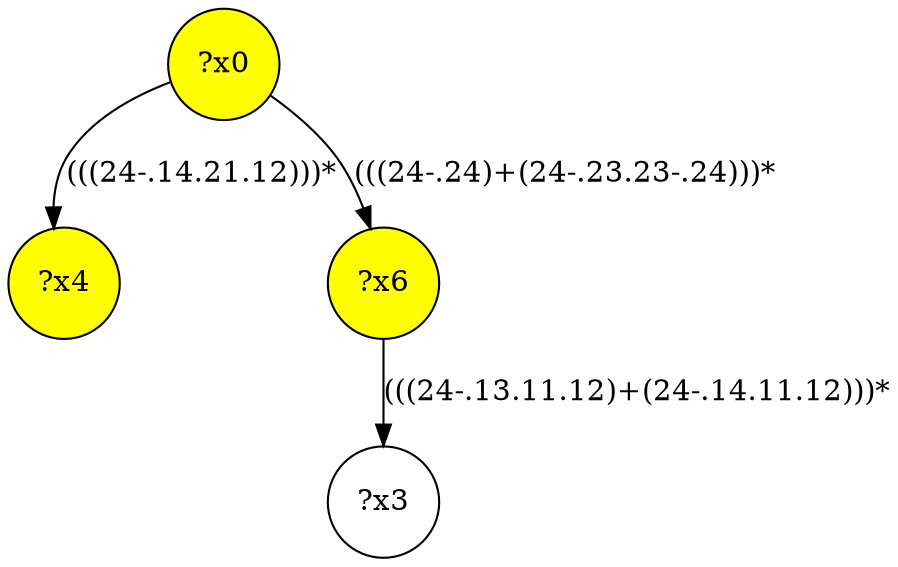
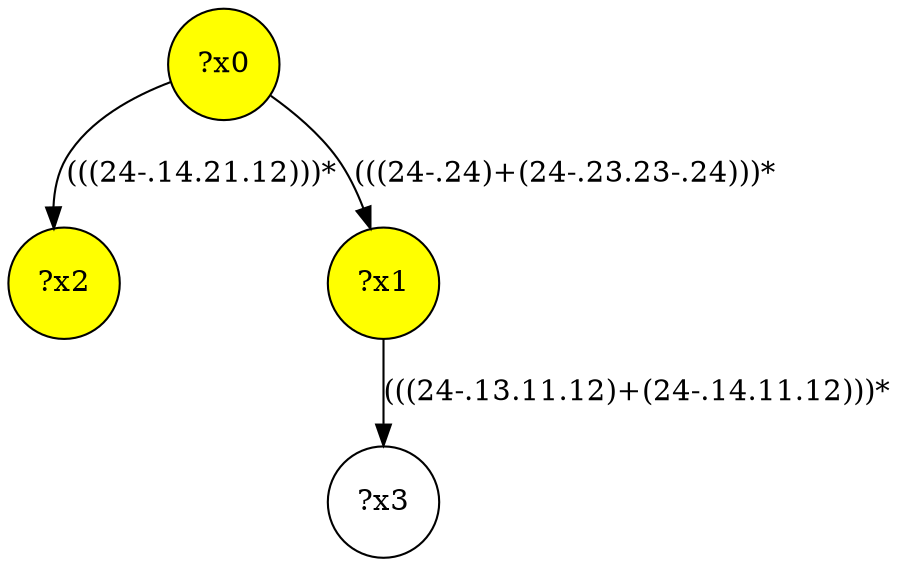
node "?x4": label "?x4" -> "?x2"
node "?x6": label "?x6" -> "?x1"
